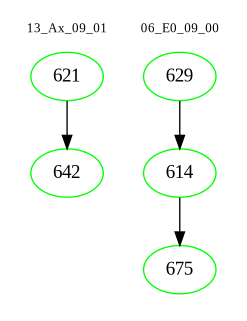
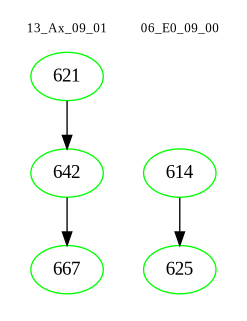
node "629": removed
node "667": added
node "675": label "675" -> "625"
